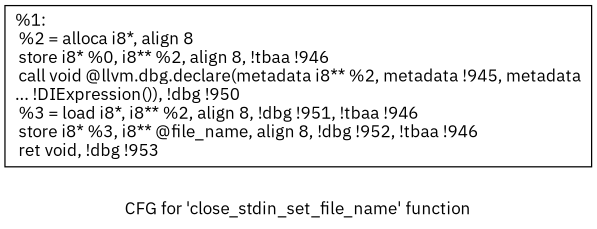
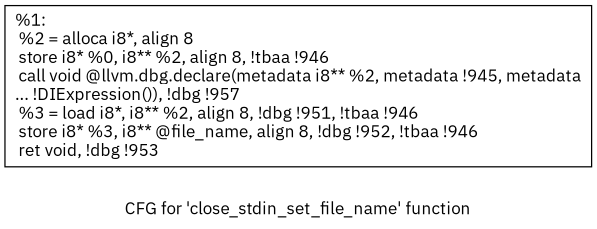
node "%1:": text "... !DIExpression()), !dbg !950" -> "... !DIExpression()), !dbg !957"
